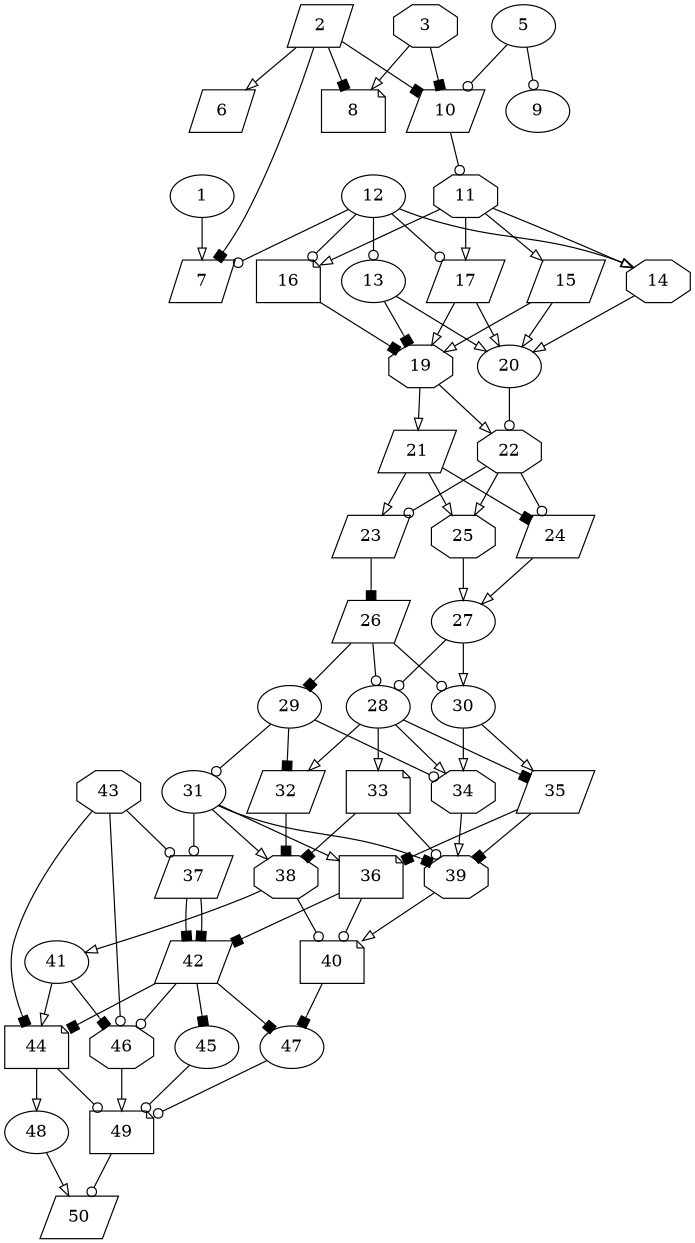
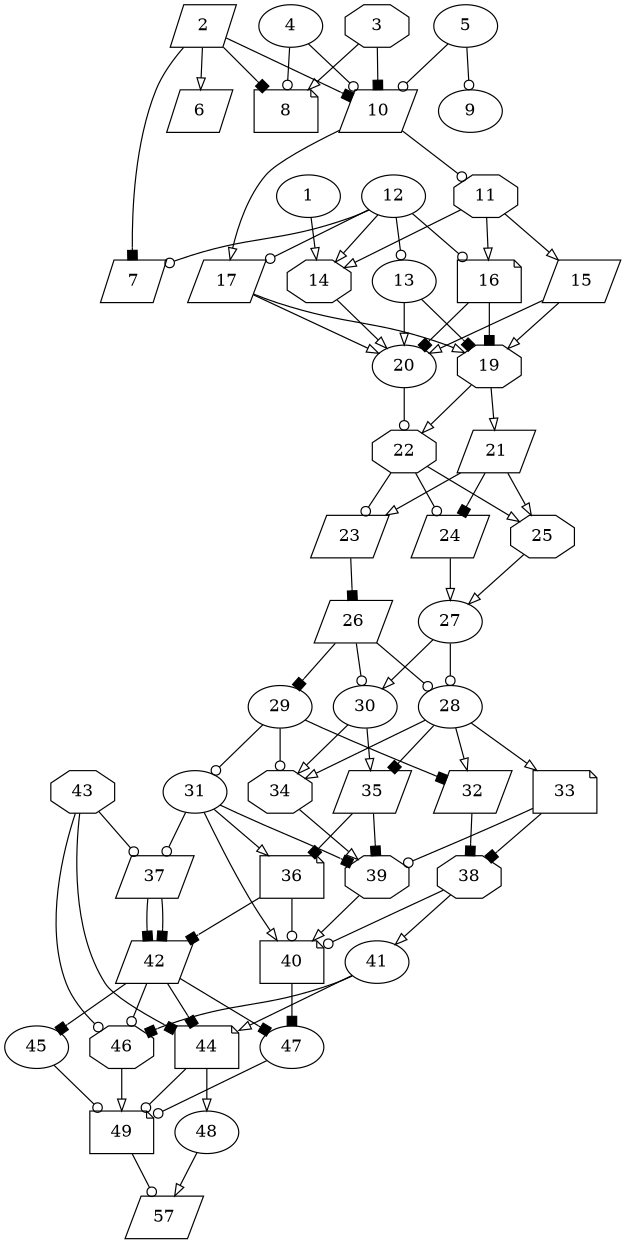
node "4": added
edge "1" -> "7": now "1" -> "14"
edge "11" -> "17": now "10" -> "17"
edge "16" -> "20": added
edge "31" -> "38": now "31" -> "40"
node "50": label "50" -> "57"
